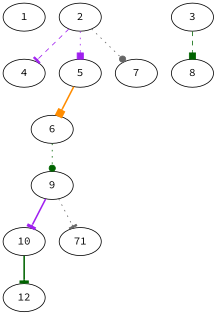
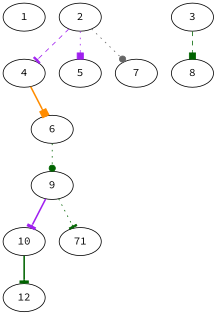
edge "5" -> "6": now "4" -> "6"
edge "9" -> "71": color gray40 -> darkgreen
